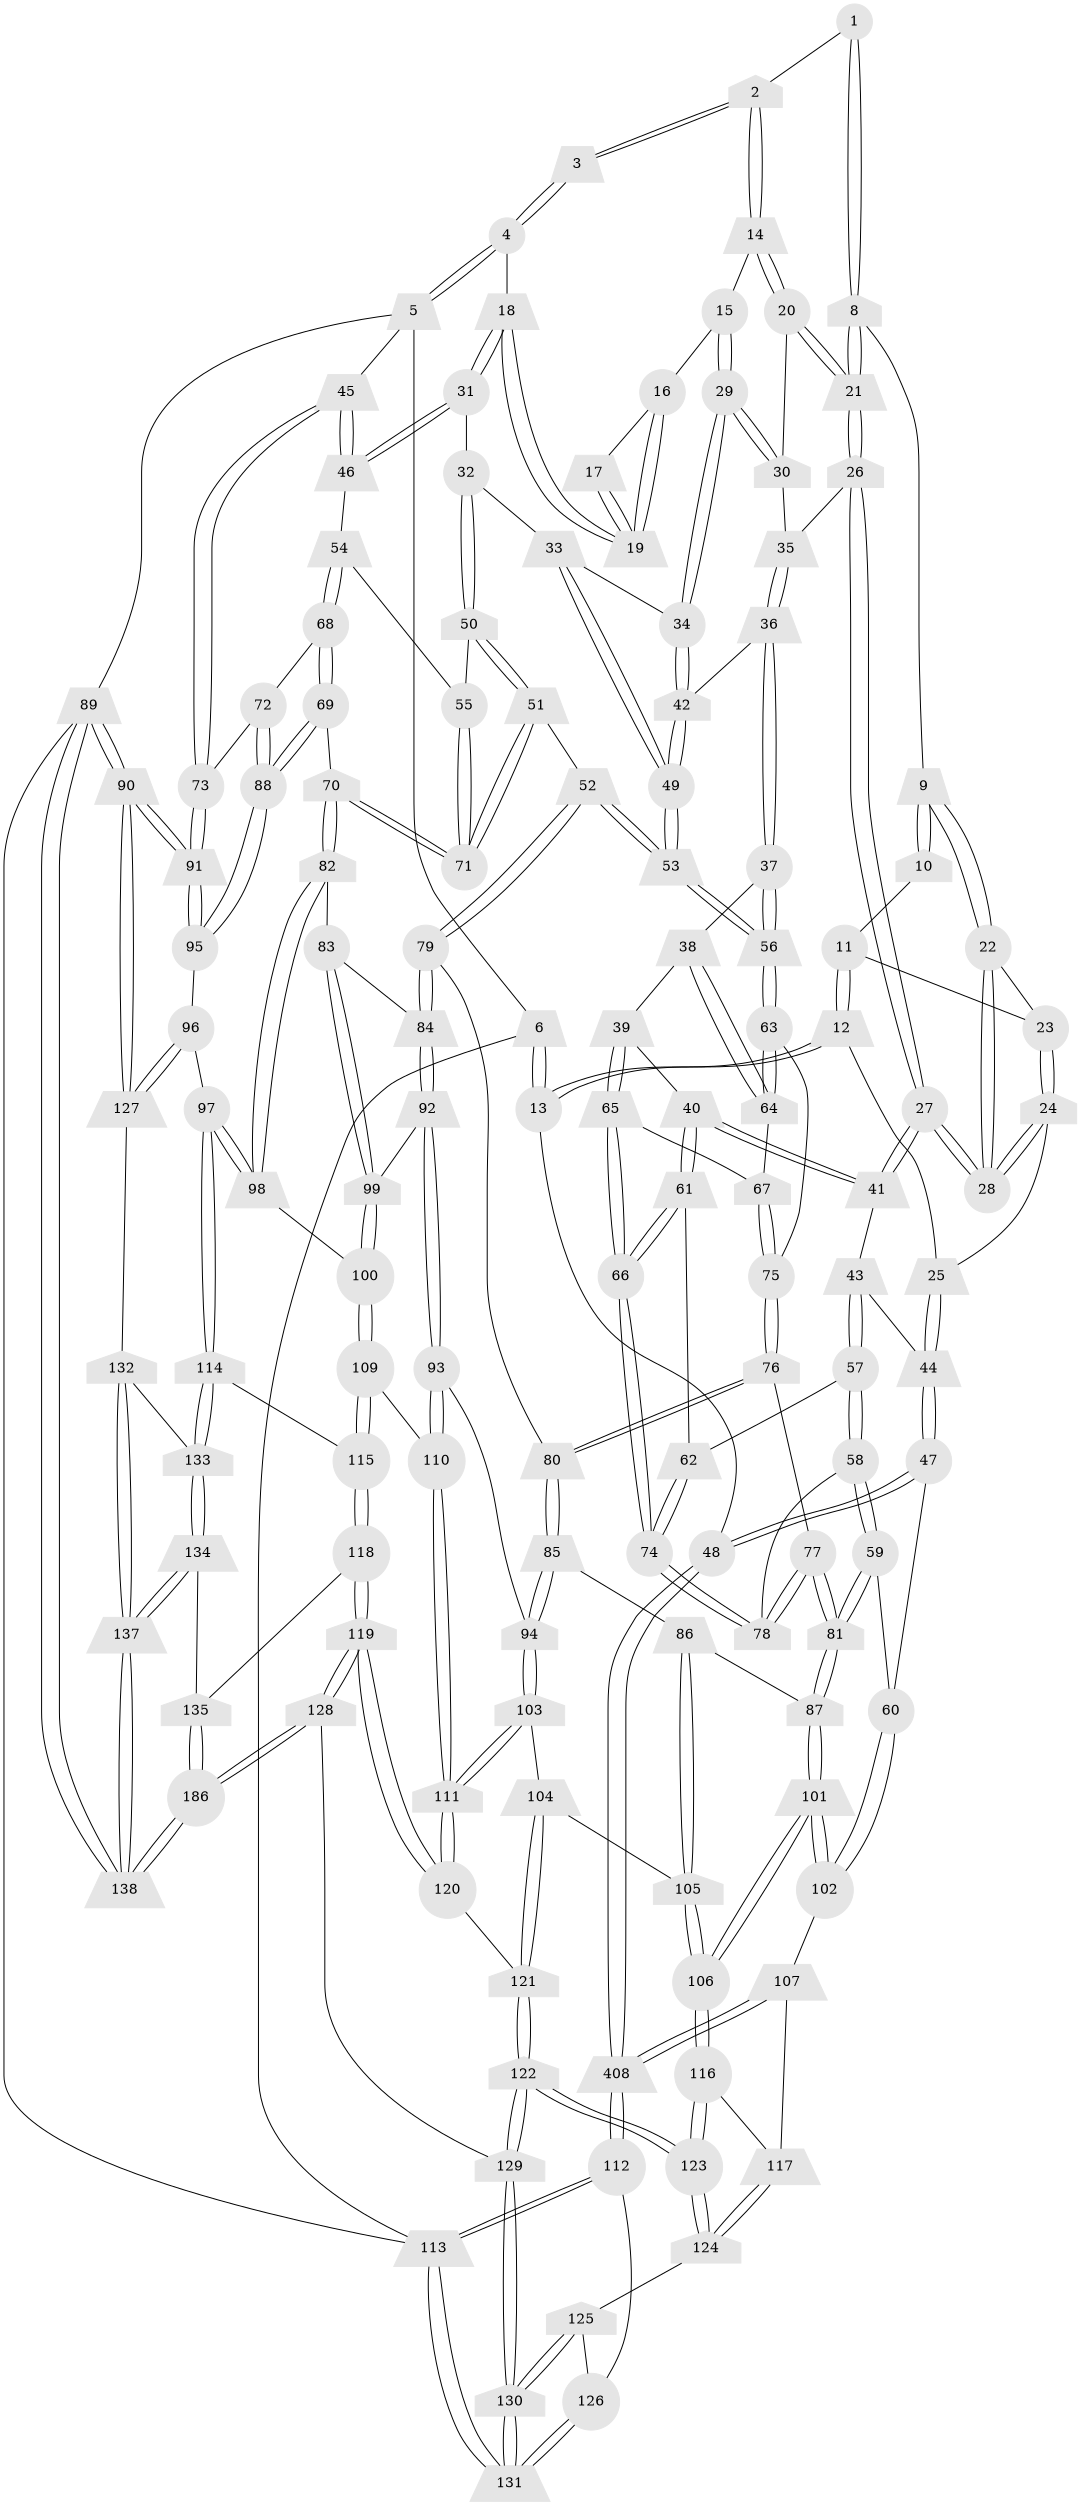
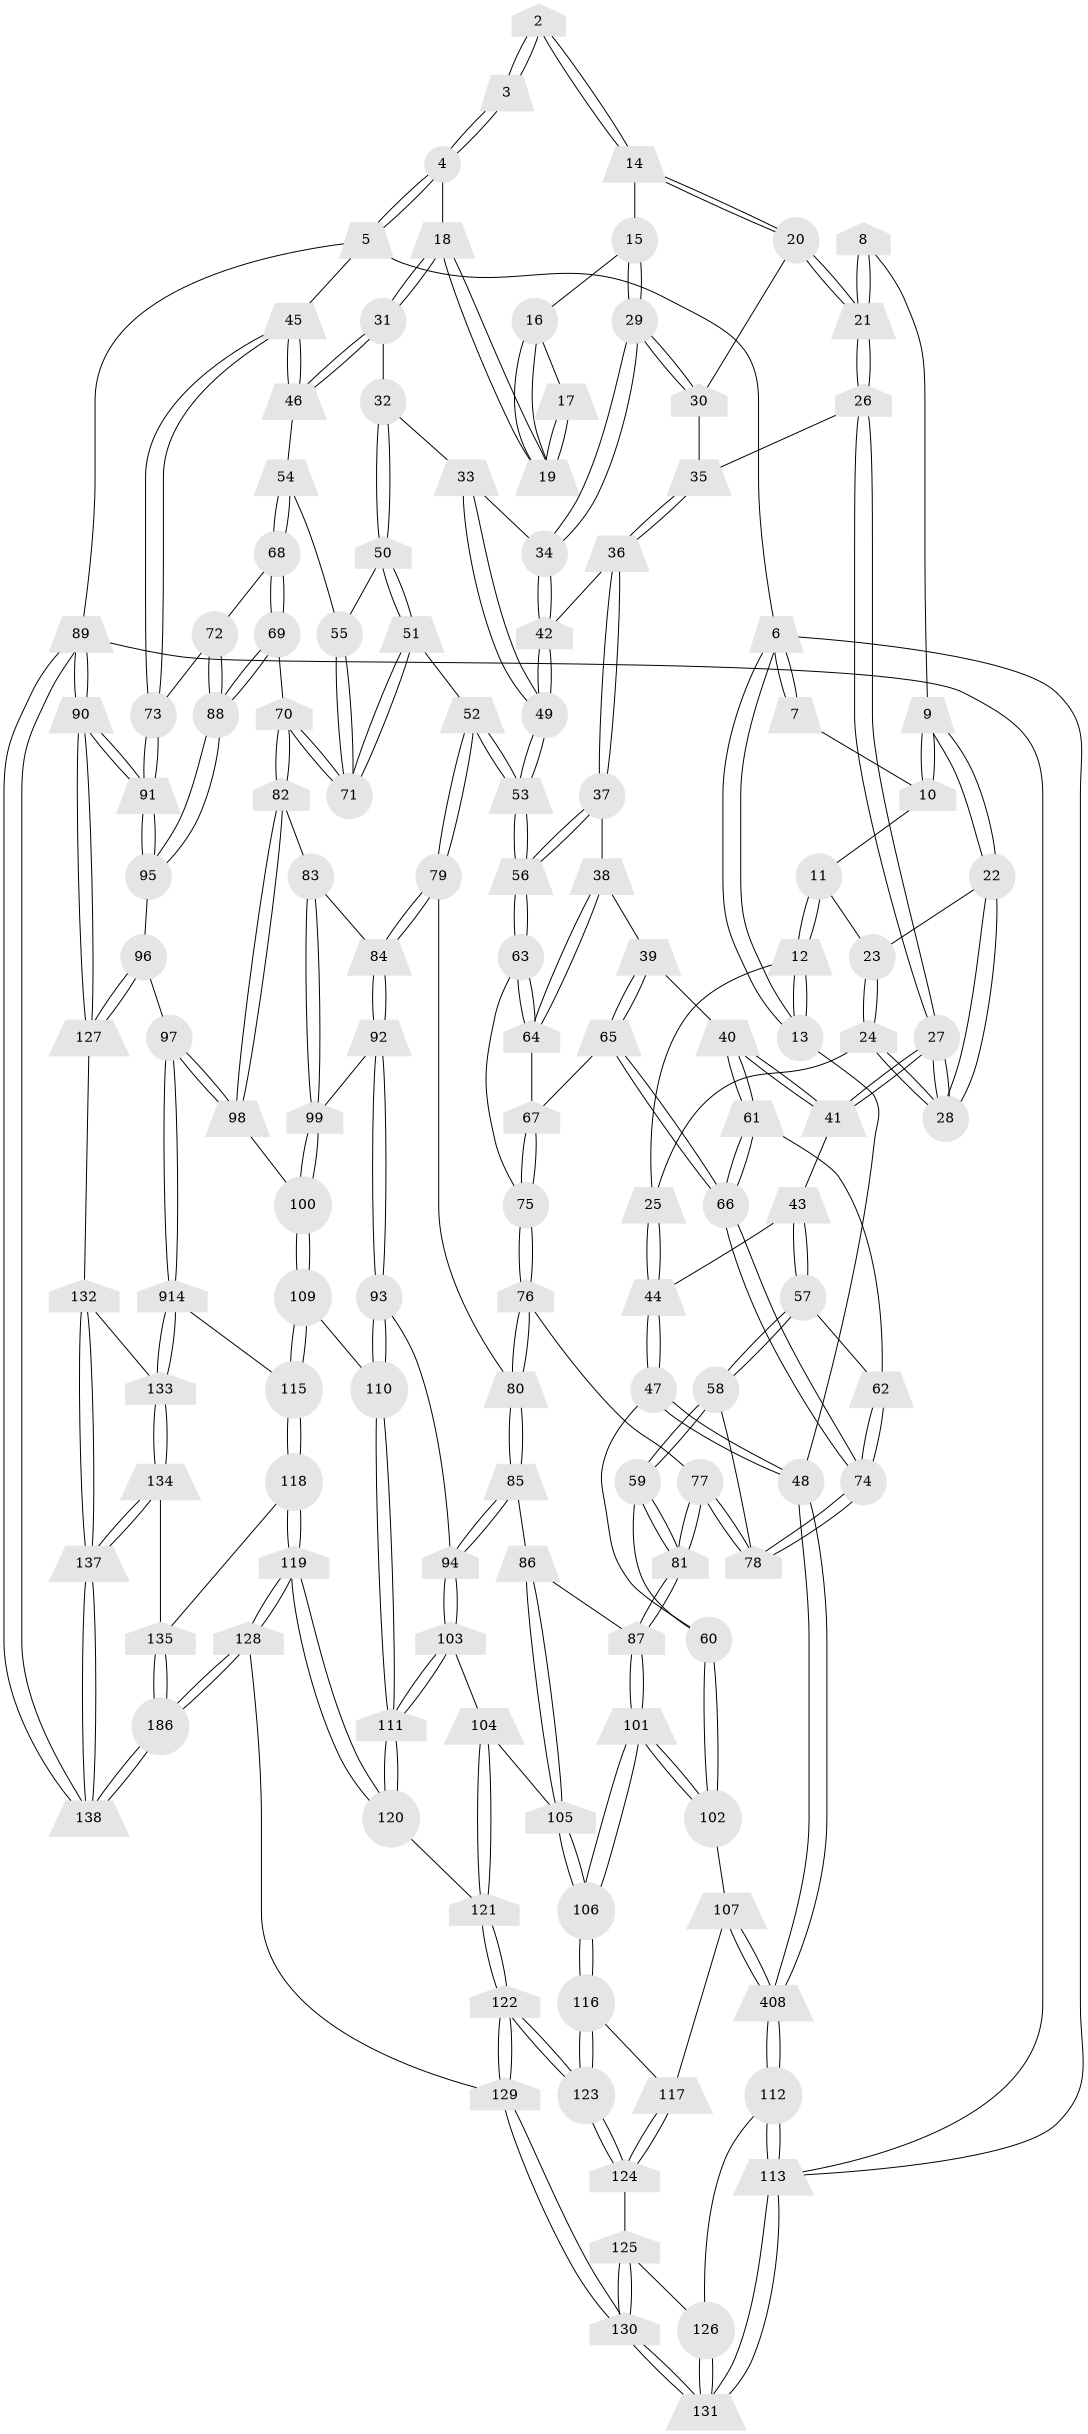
node "1": removed
node "7": added
node "114": label "114" -> "914"
